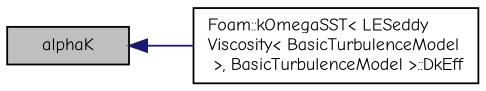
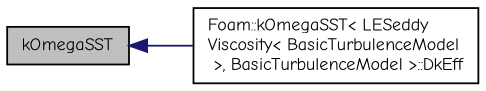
node "alphaK": label "alphaK" -> "kOmegaSST"
